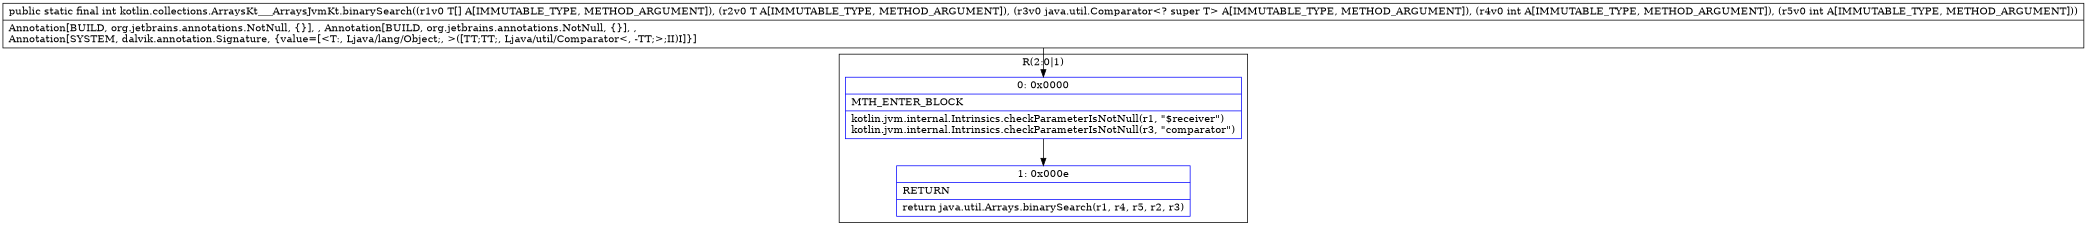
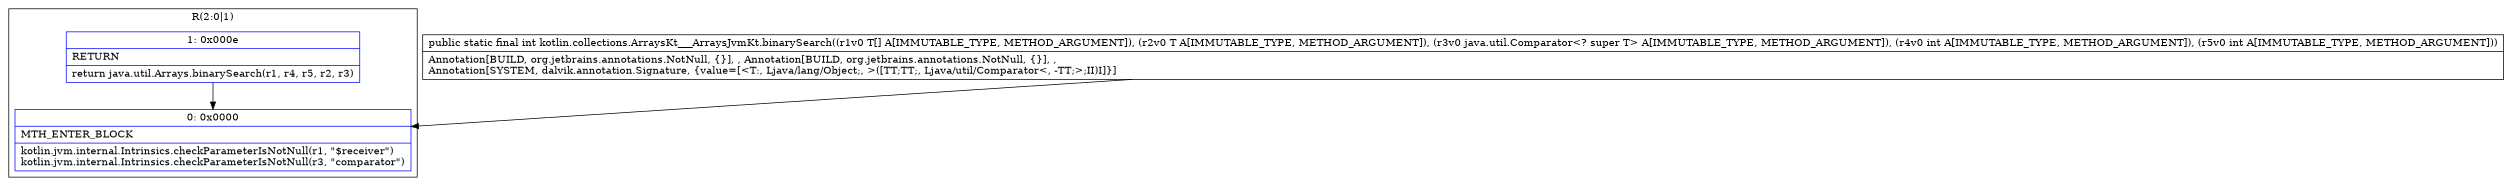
edge "0: 0x0000" -> "1: 0x000e": reversed
